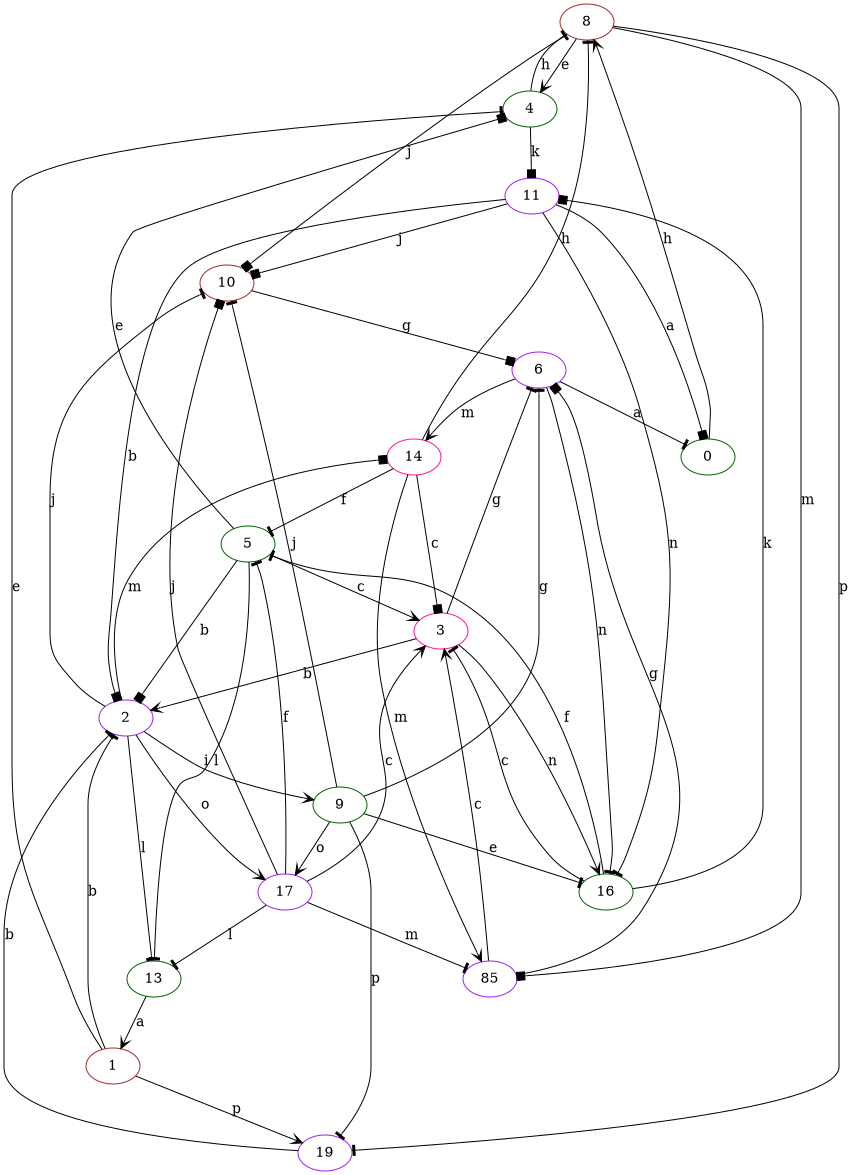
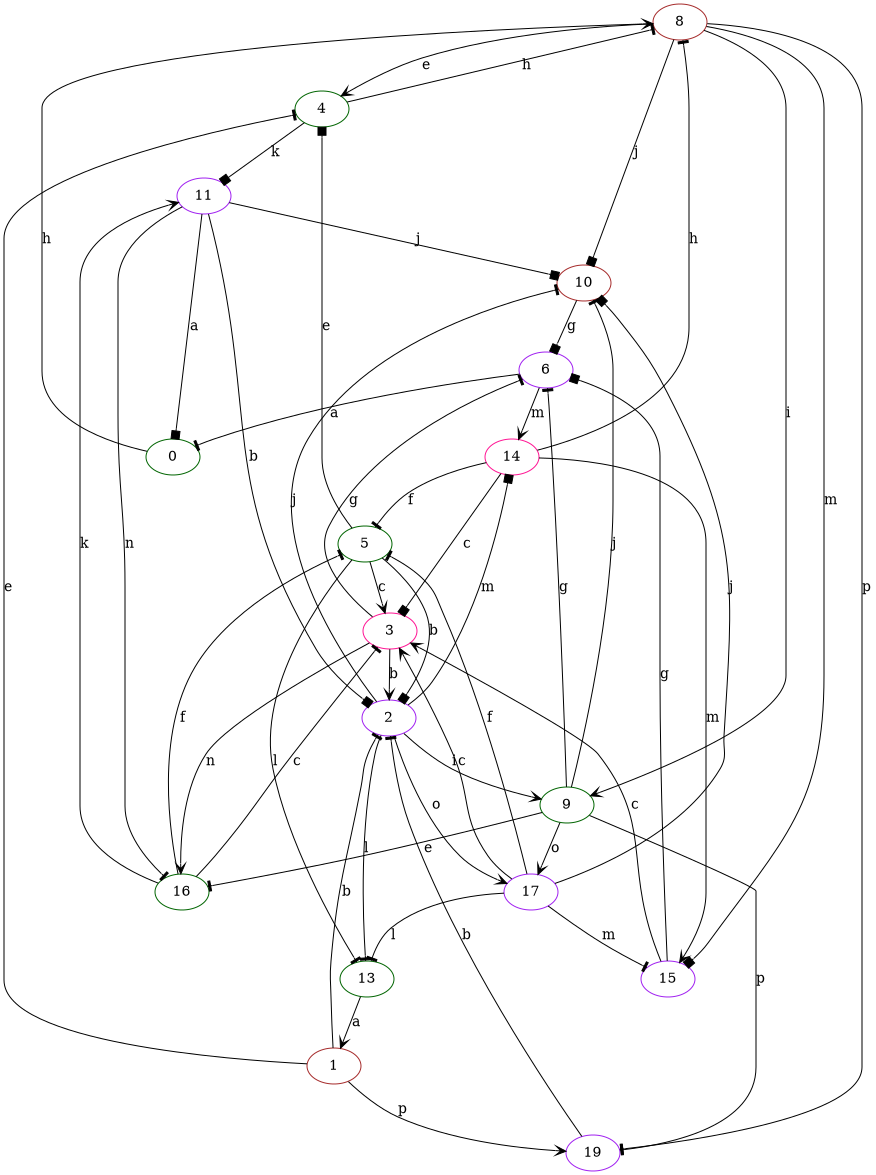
edge "8" -> "9": added, label "i"
edge "16" -> "11": arrowhead box -> vee
edge "6" -> "16": removed, label "n"
node "85": label "85" -> "15"
